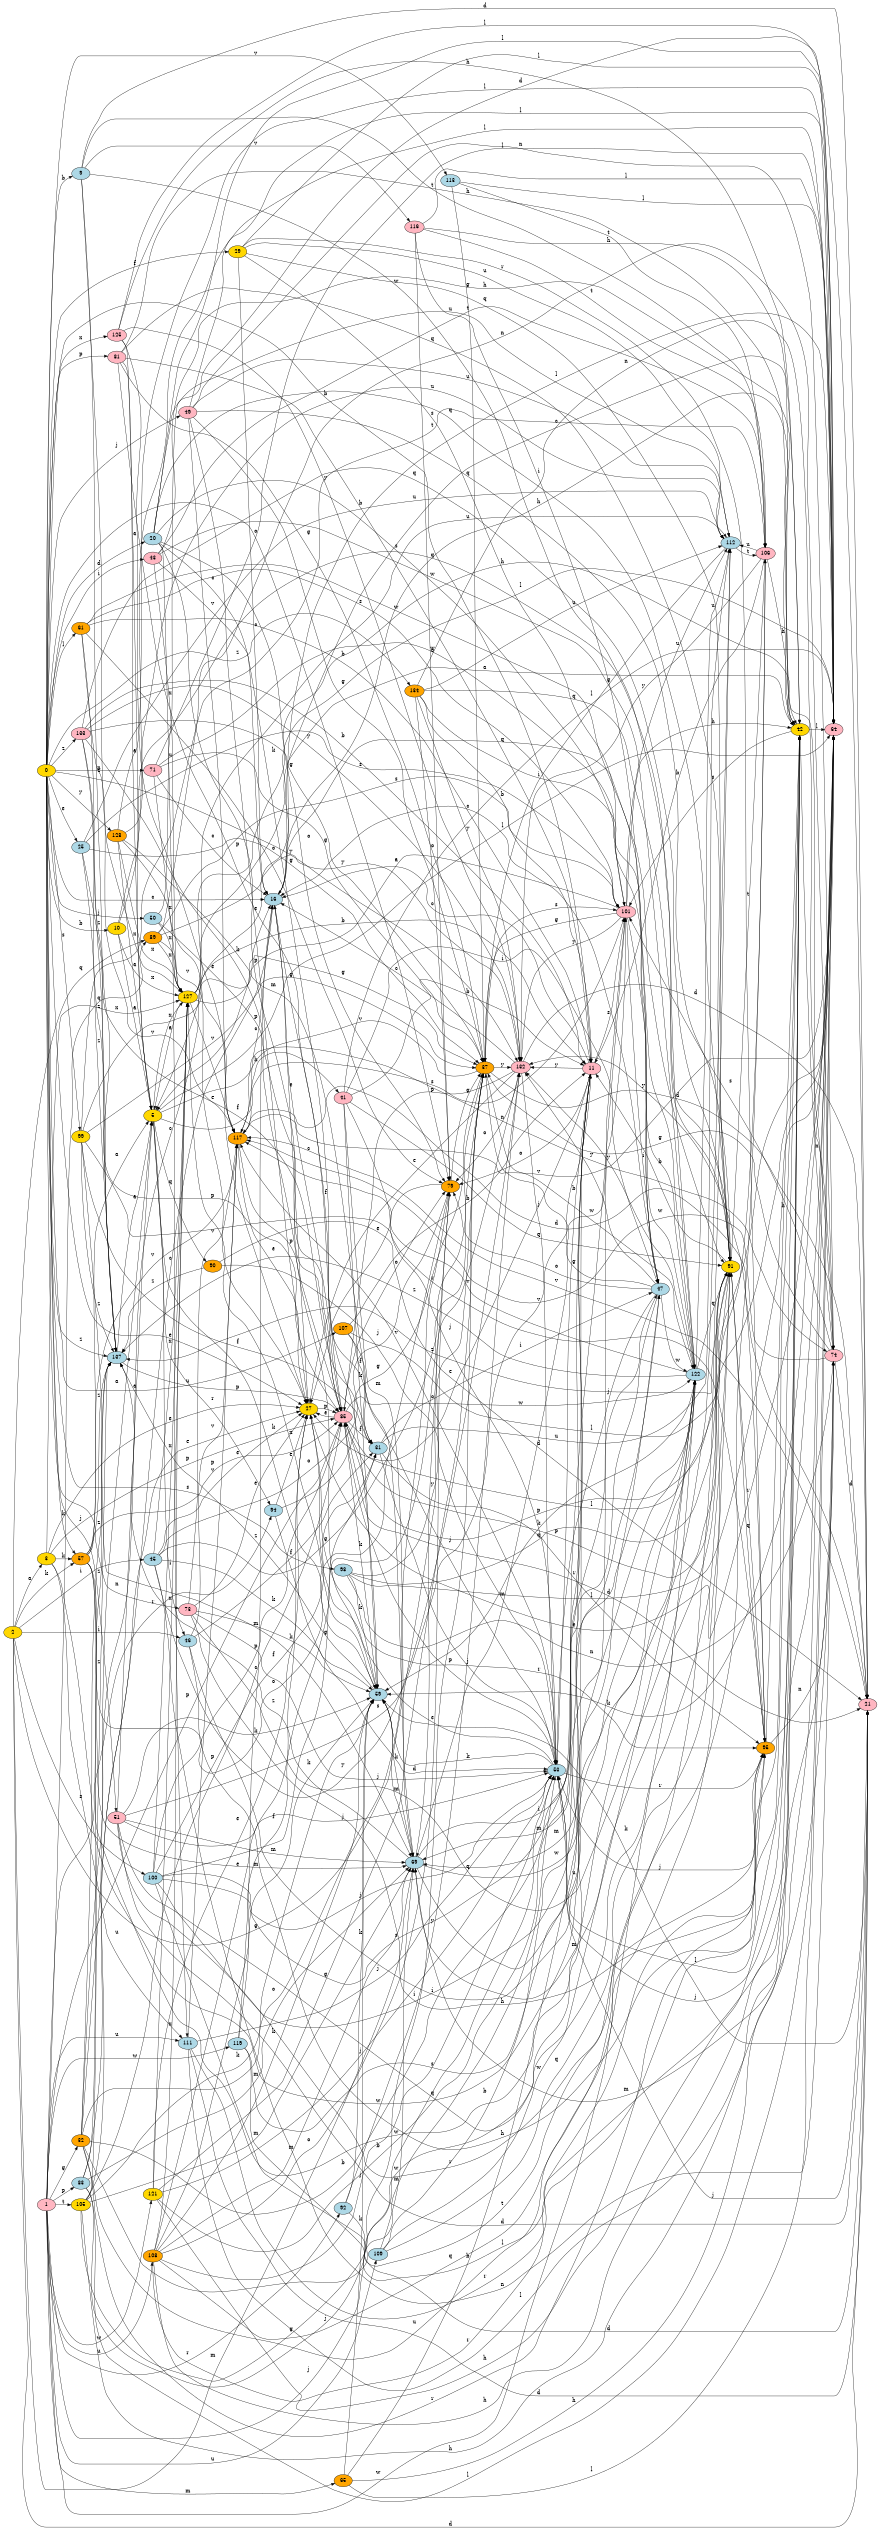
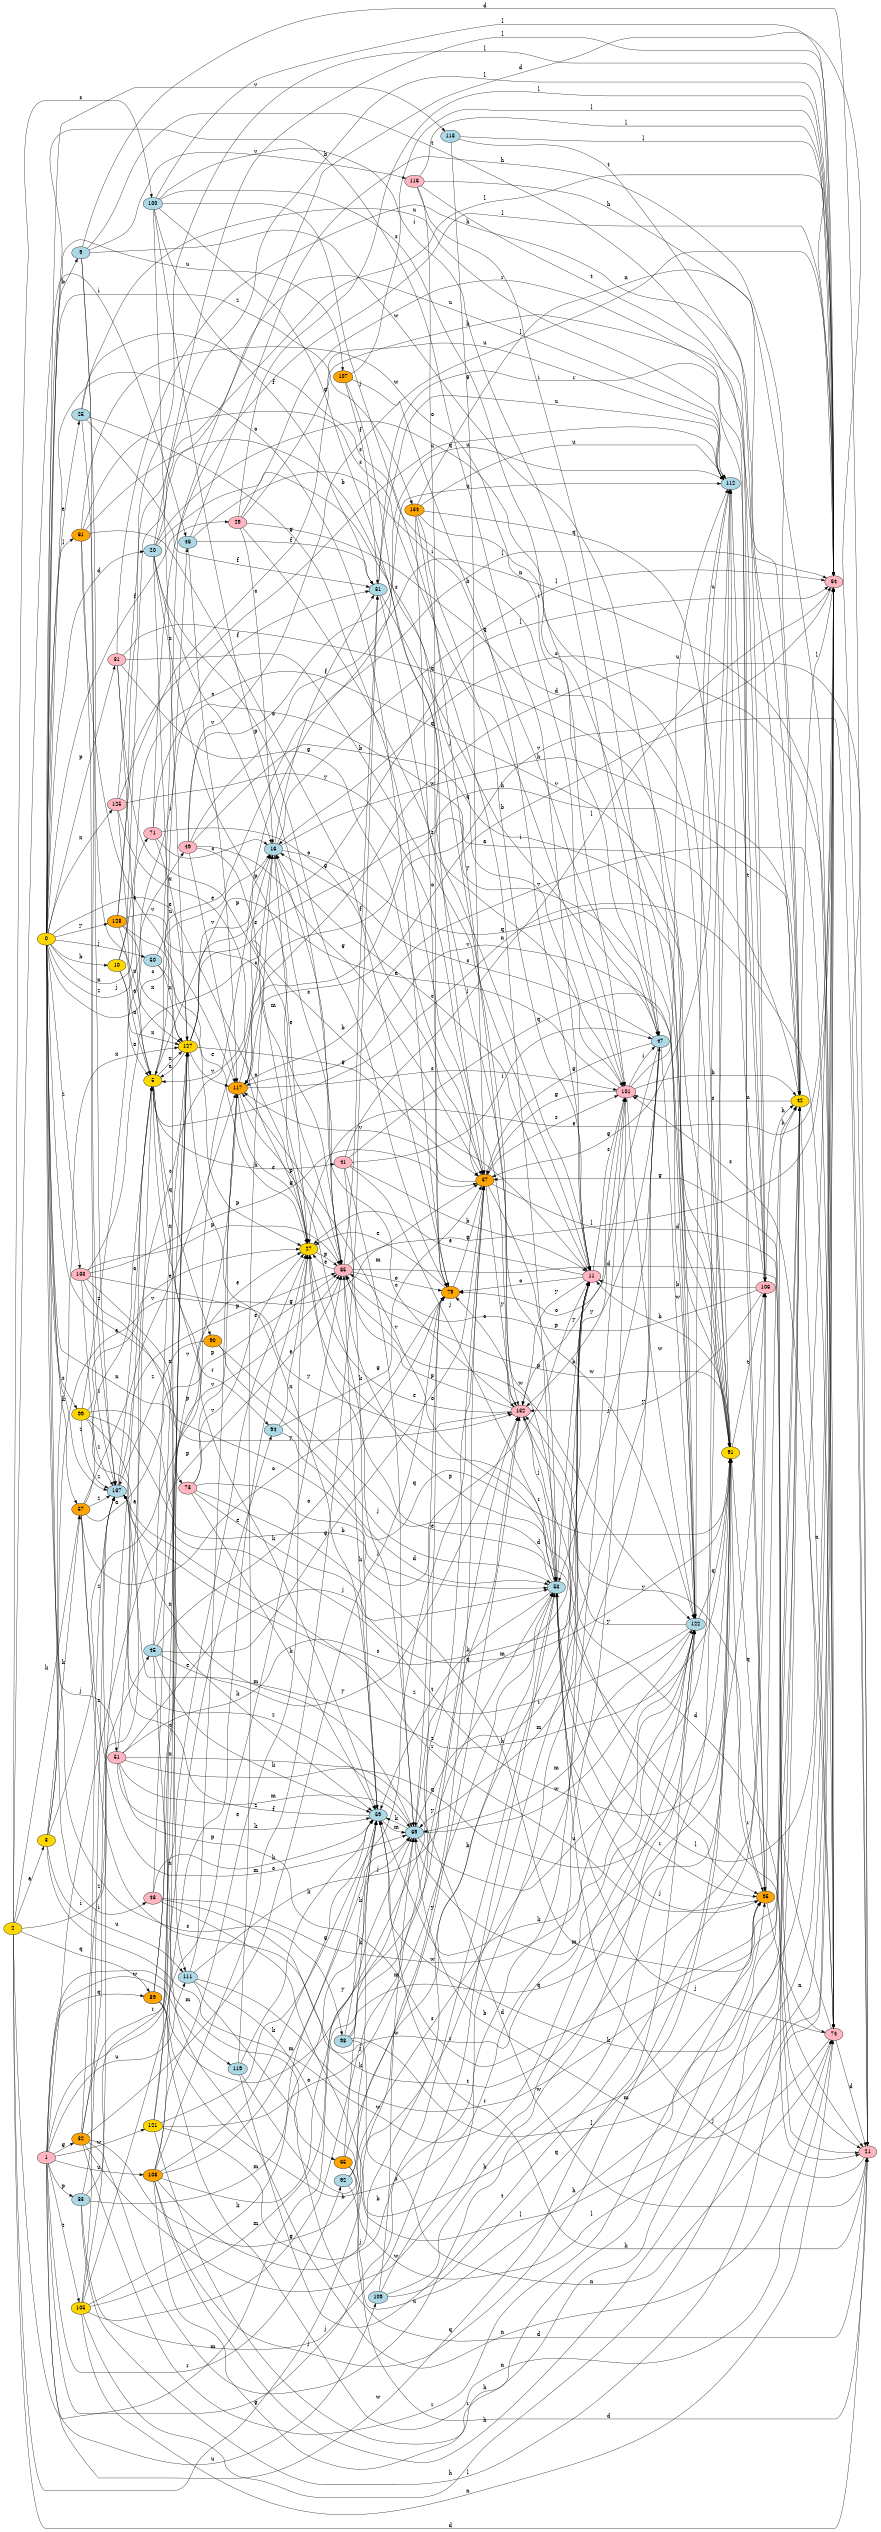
node "29": fillcolor gold -> lightpink
edge "50" -> "85": now "50" -> "27"
edge "105" -> "74": added, label "n"
